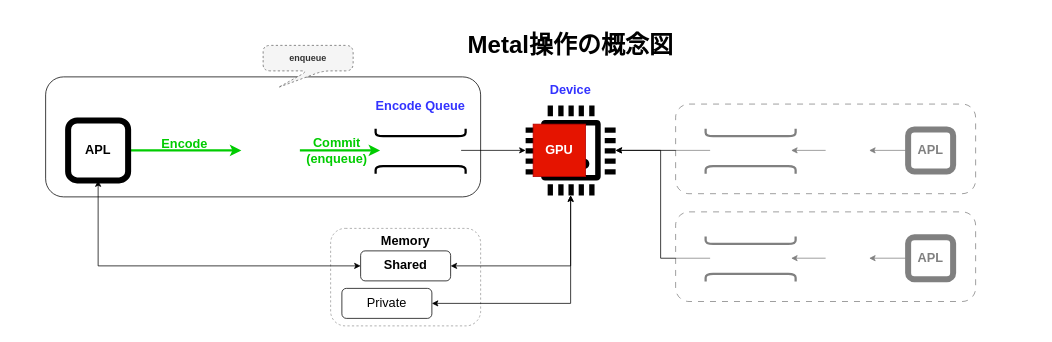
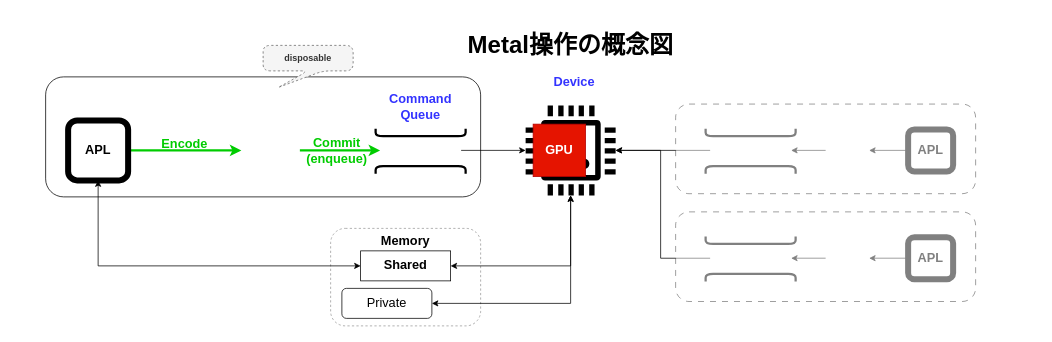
node "enqueue": label "enqueue" -> "disposable"
node "Device": moved (570, 90) -> (574, 83)
node "Encode Queue": label "Encode Queue" -> "Command Queue"
node "Shared": shape rounded rectangle -> rectangle
